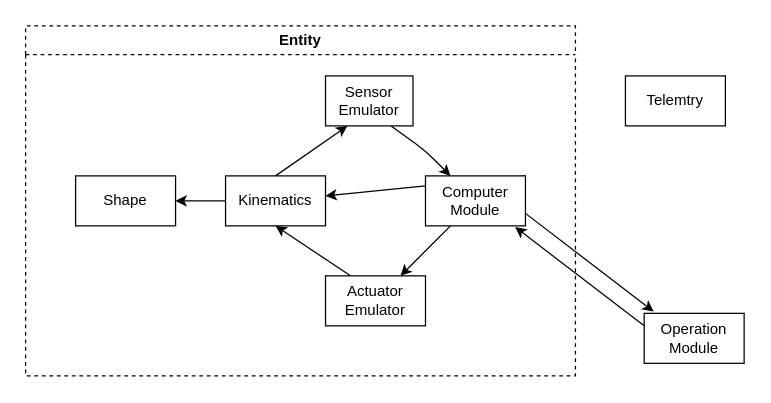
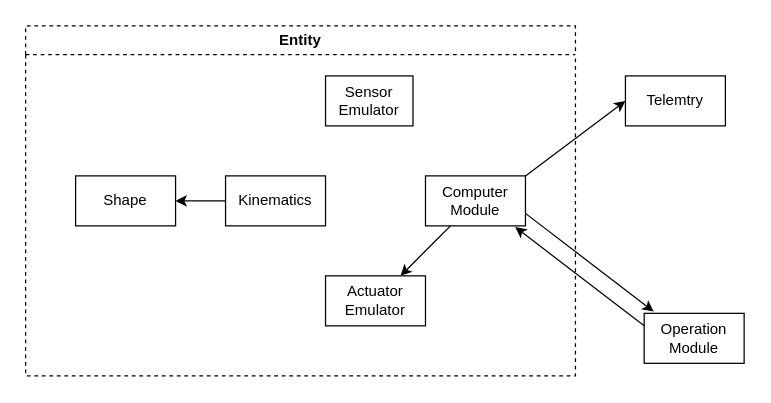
edge "Sensor Emulator" -> "Computer Module": removed
edge "Kinematics" -> "Sensor Emulator": removed
edge "Computer Module" -> "Kinematics": now "Computer Module" -> "Telemtry"
edge "Actuator Emulator" -> "Kinematics": removed
